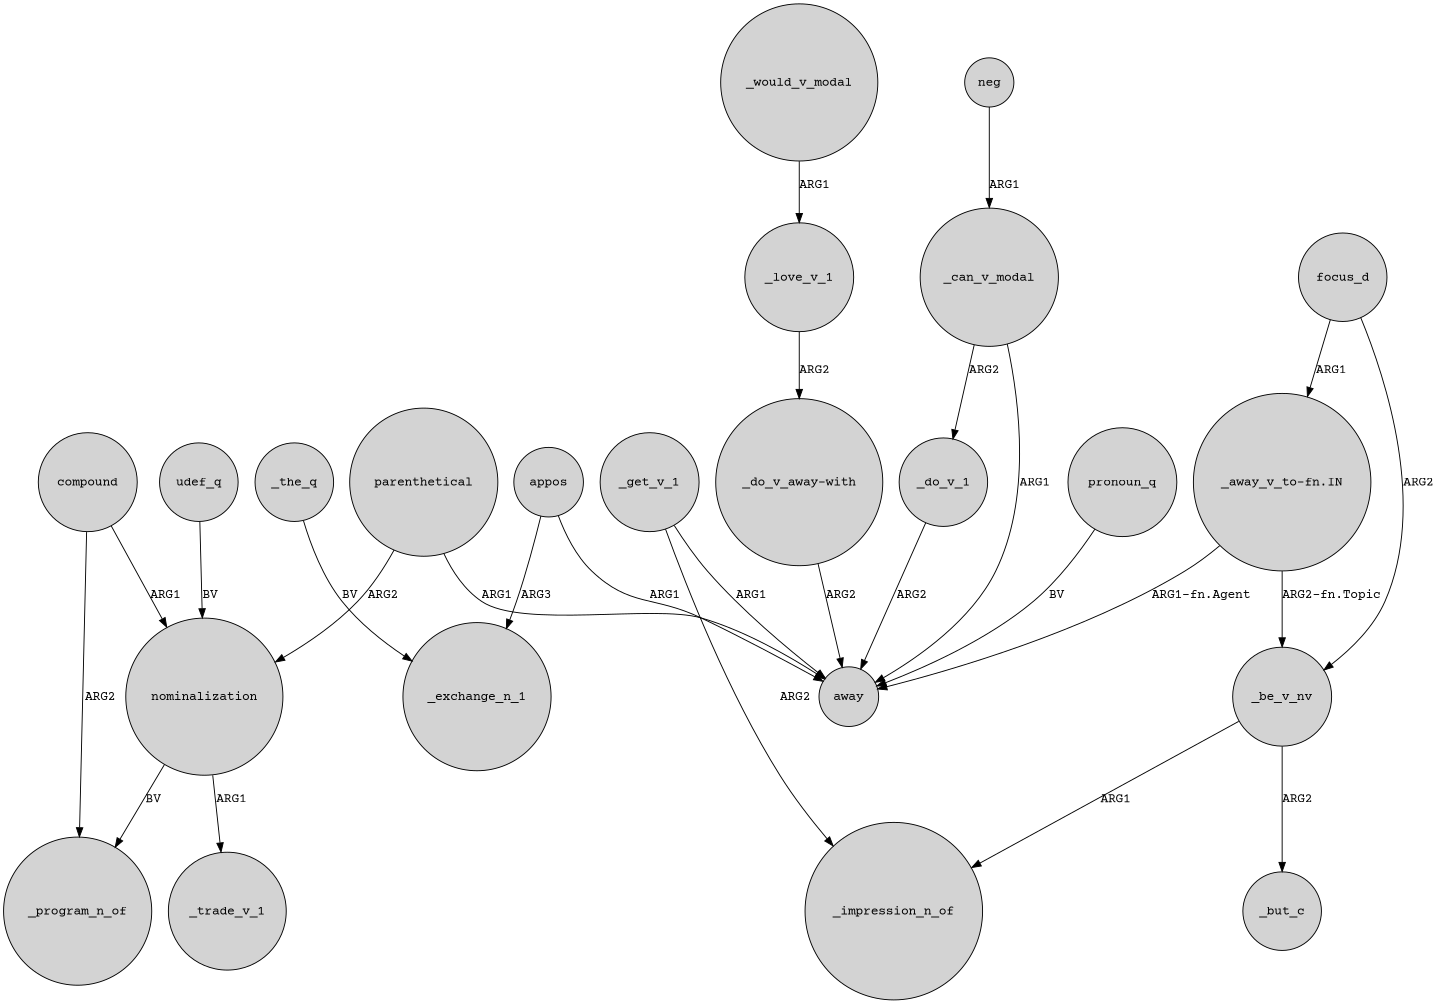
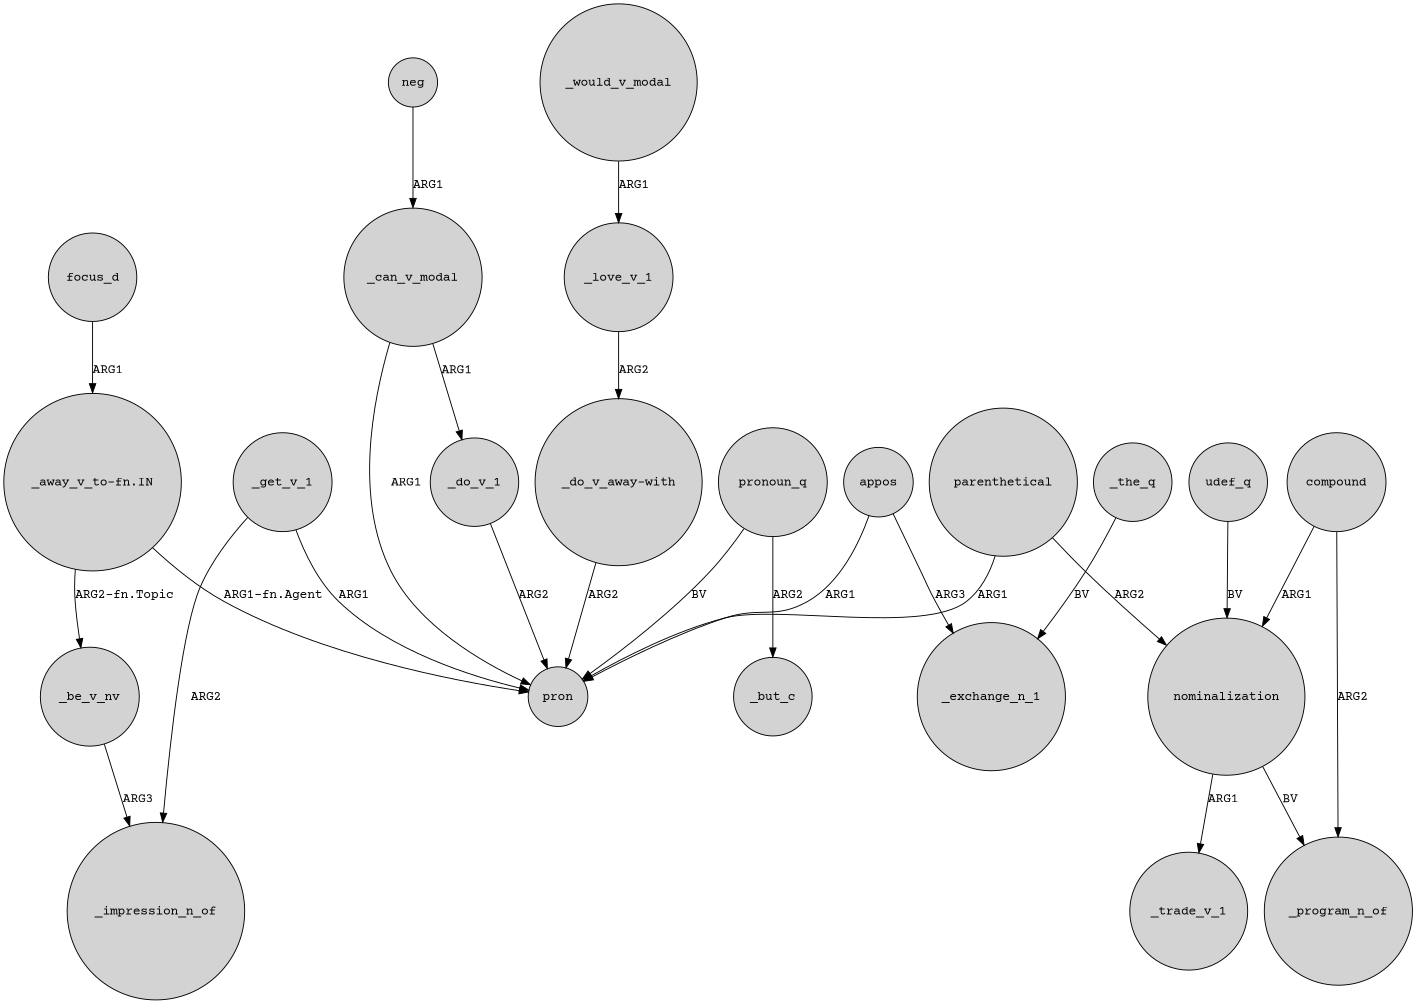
edge "_can_v_modal" -> "_do_v_1": label "ARG2" -> "ARG1"
edge "focus_d" -> "_be_v_nv": removed, label "ARG2"
node "away": label "away" -> "pron"
edge "_be_v_nv" -> "_impression_n_of": label "ARG1" -> "ARG3"
edge "_be_v_nv" -> "_but_c": now "pronoun_q" -> "_but_c"
